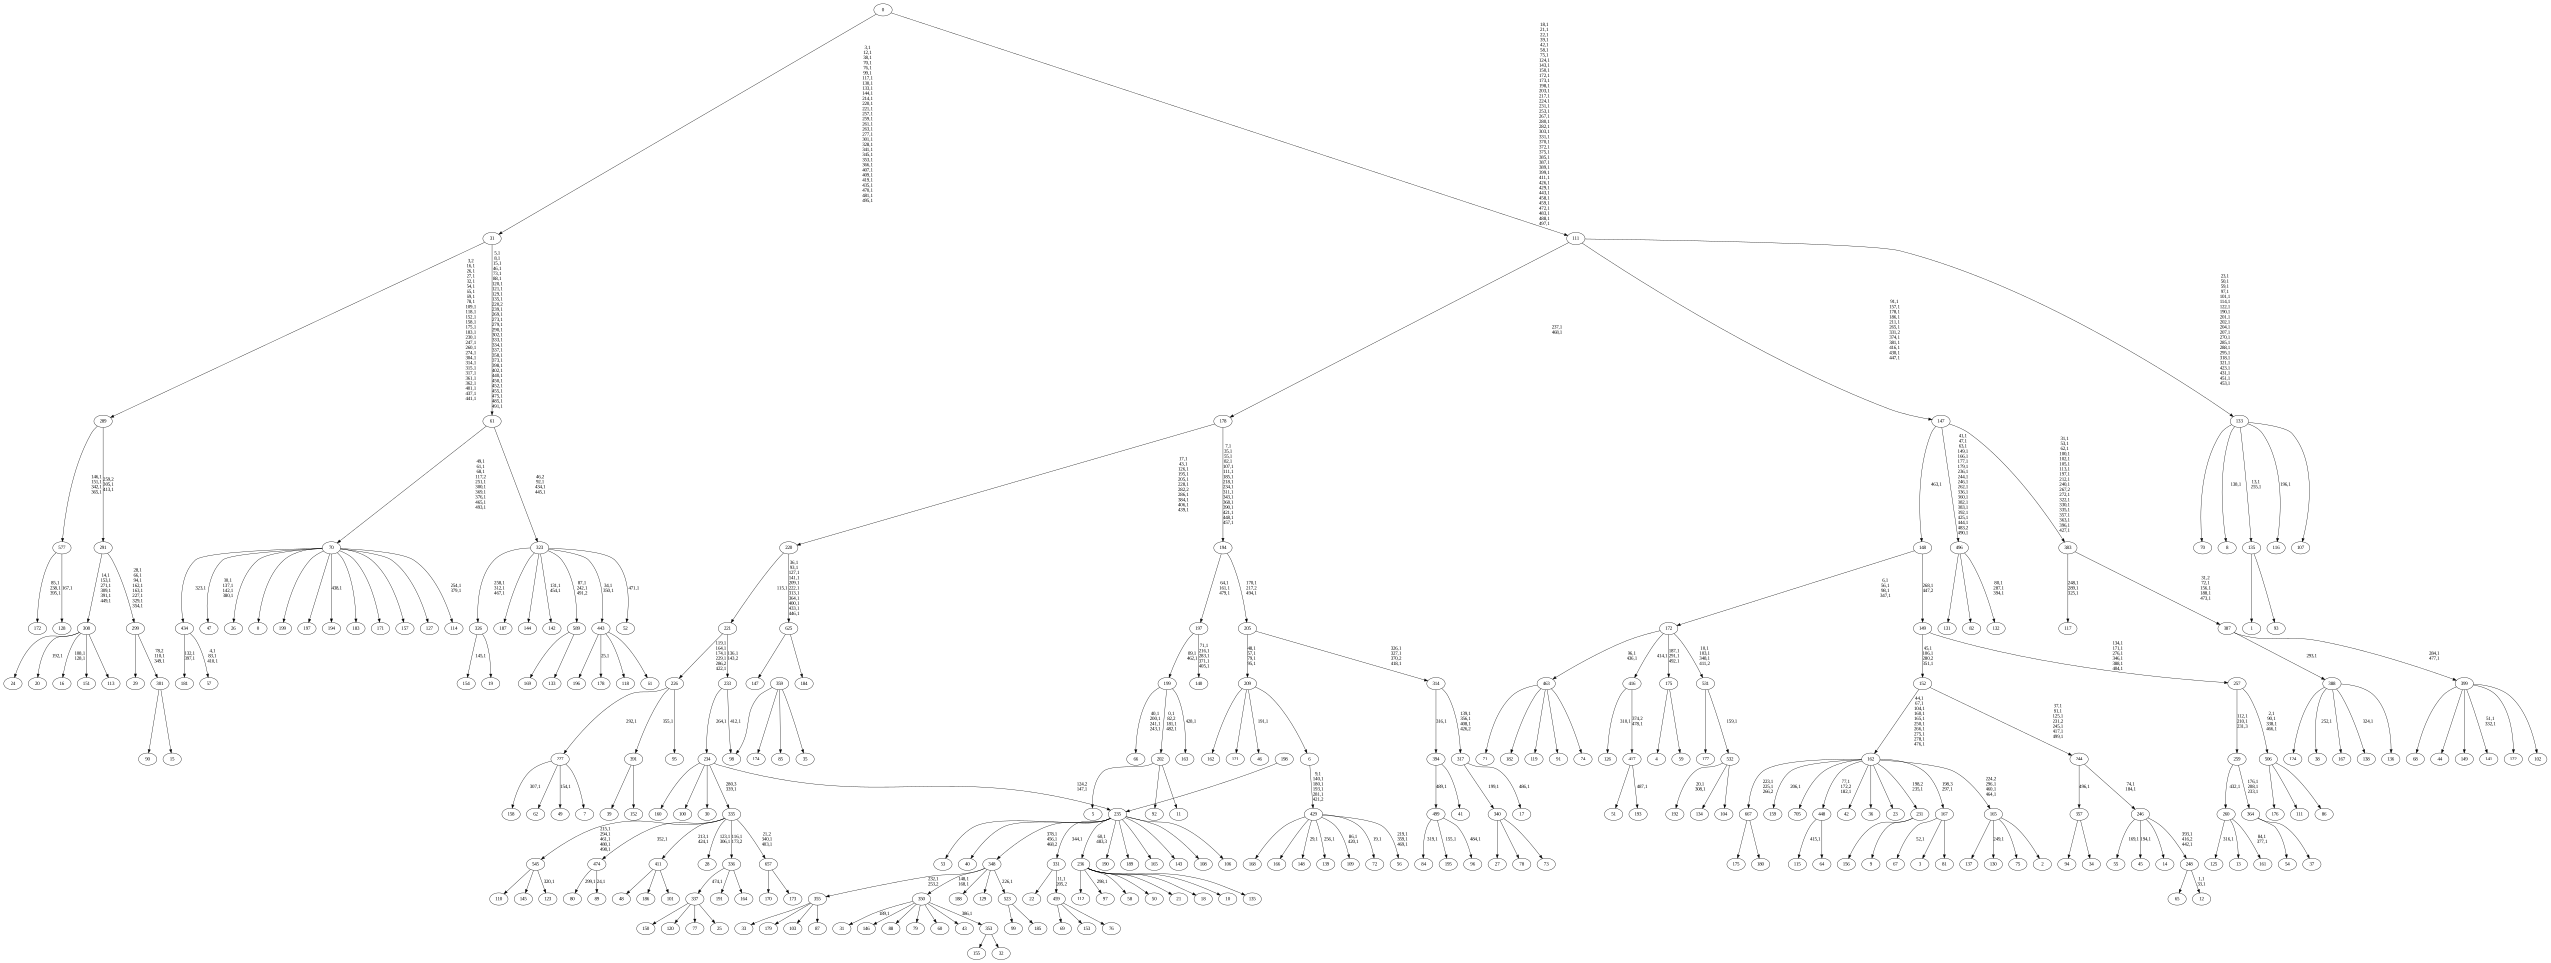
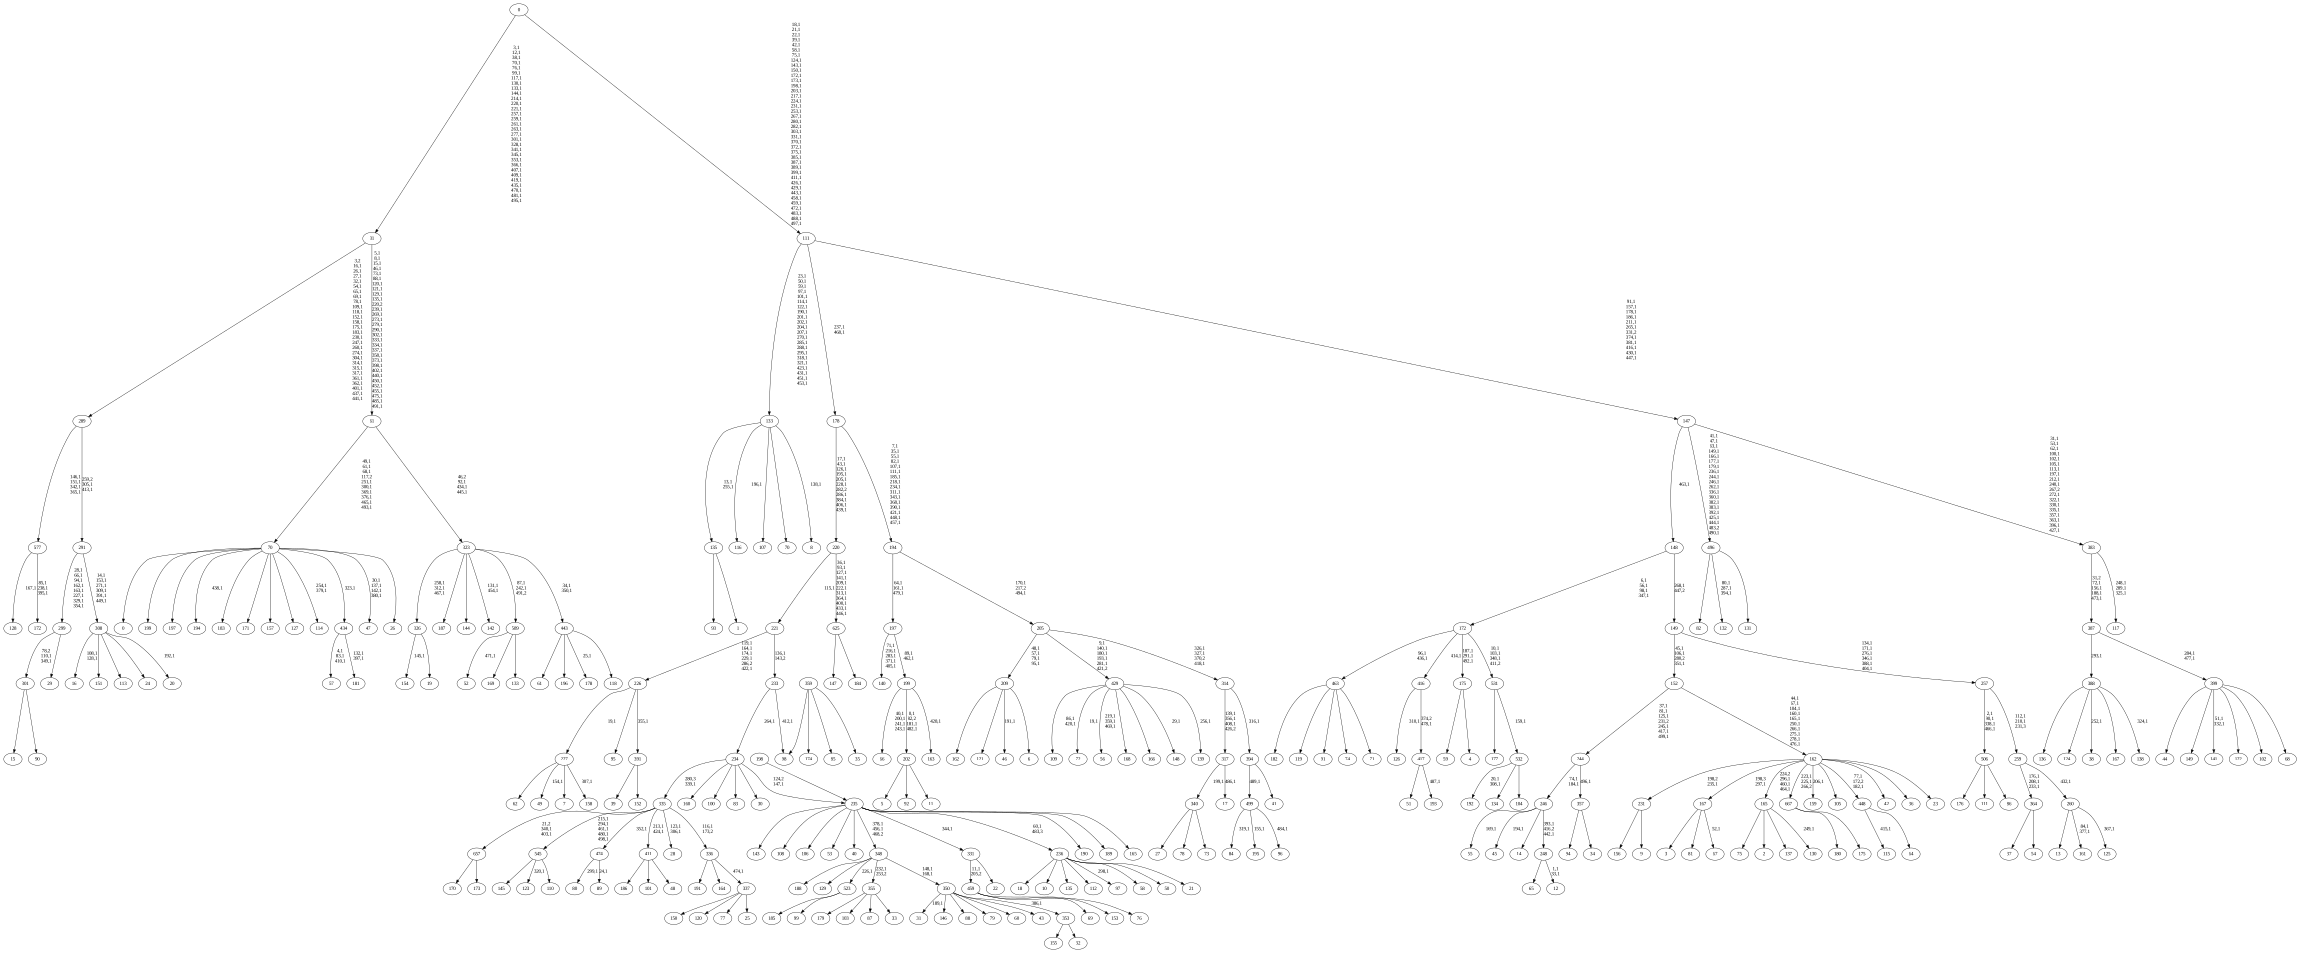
edge "323" -> "52": now "589" -> "52"
edge "226" -> "227": label "292,1" -> "19,1"
edge "6" -> "429": now "205" -> "429"
node "83": added
node "705": label "705" -> "105"
edge "260" -> "125": label "316,1" -> "367,1"
